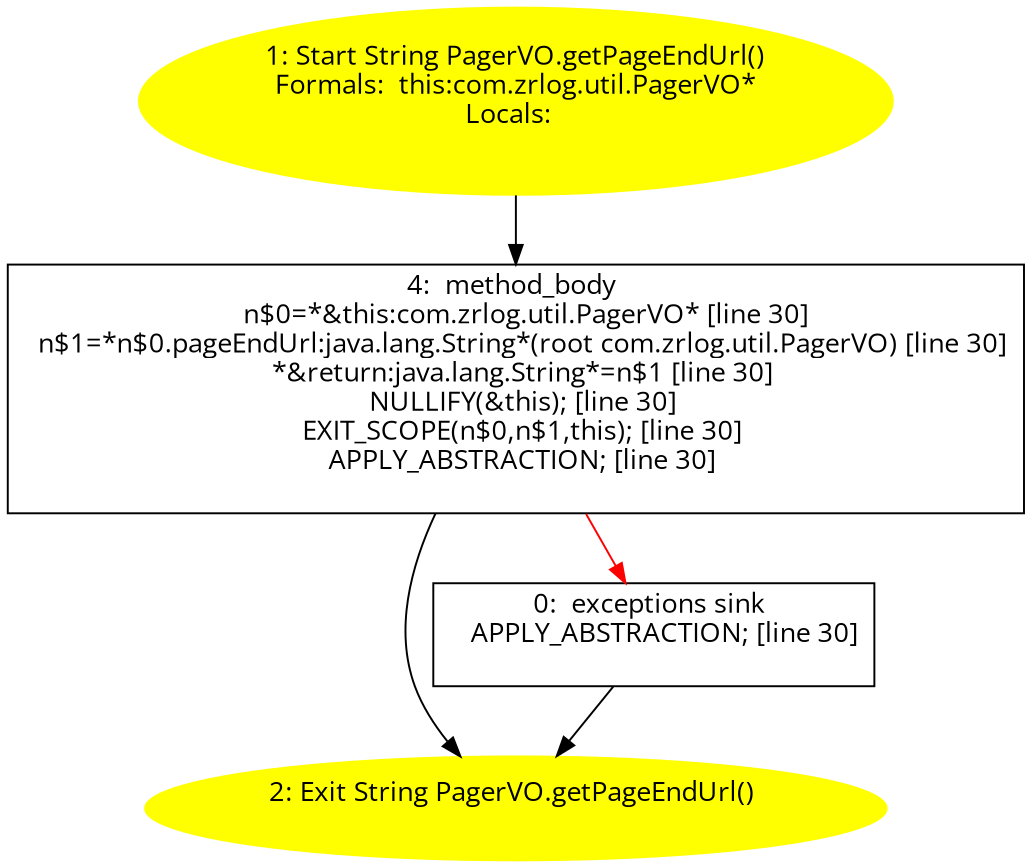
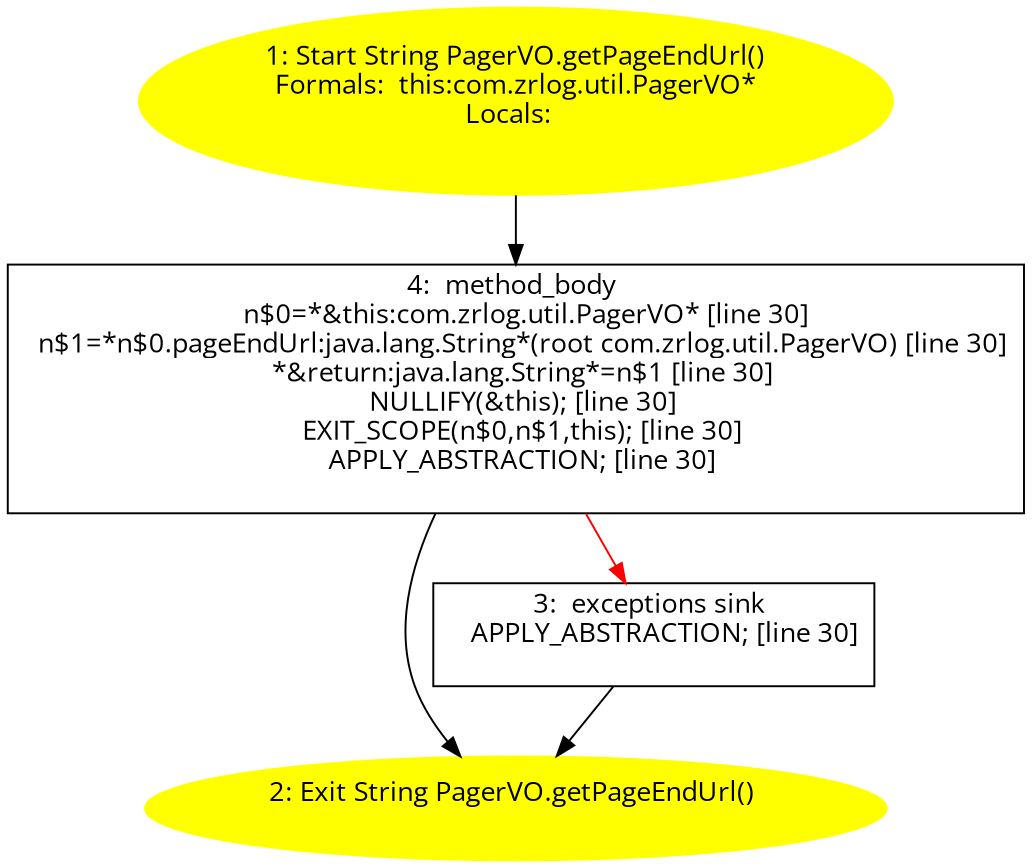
node "0:  exceptions sink APPLY_ABSTRACTION; [line 30]": label "0:  exceptions sink APPLY_ABSTRACTION; [line 30]" -> "3:  exceptions sink APPLY_ABSTRACTION; [line 30]"
